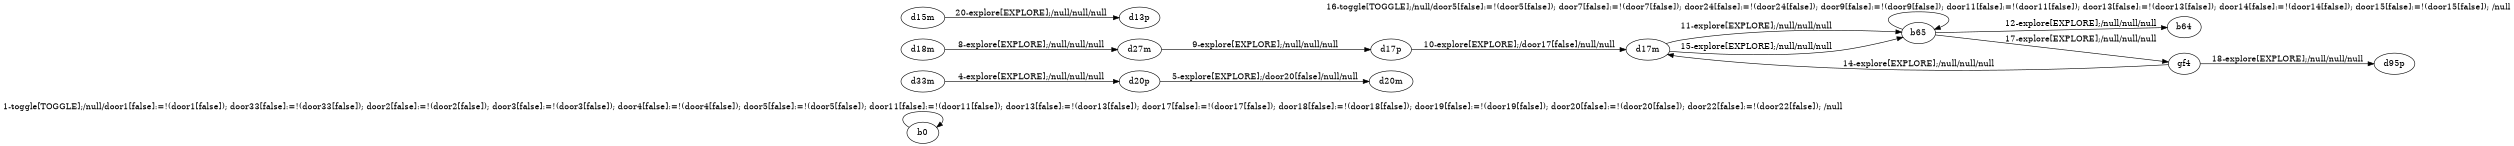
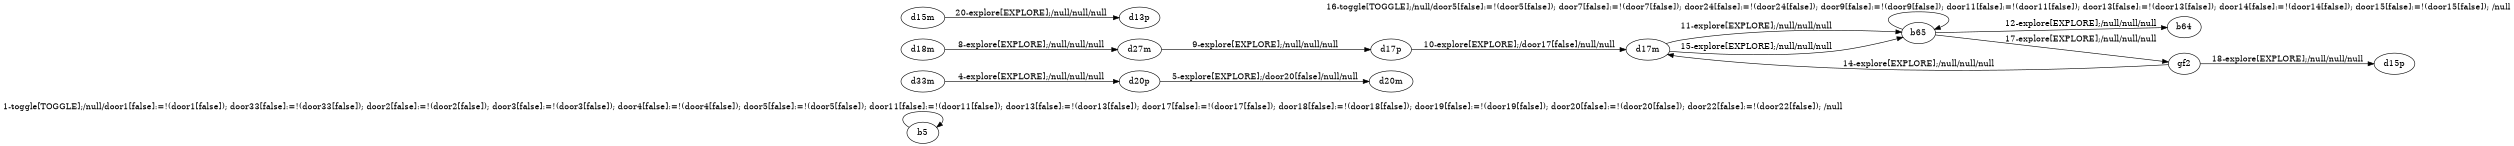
node "gf4": label "gf4" -> "gf2"
node "d95p": label "d95p" -> "d15p"
node "b0": label "b0" -> "b5"
